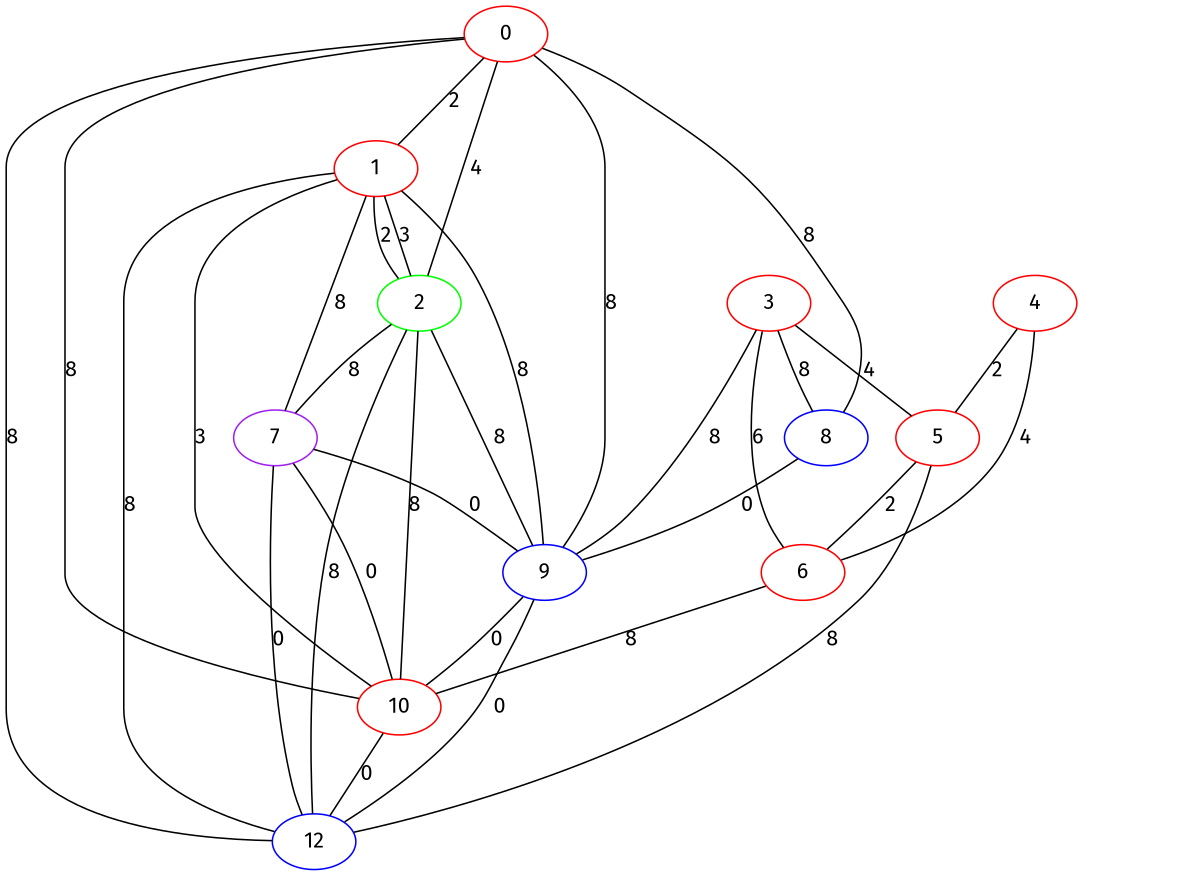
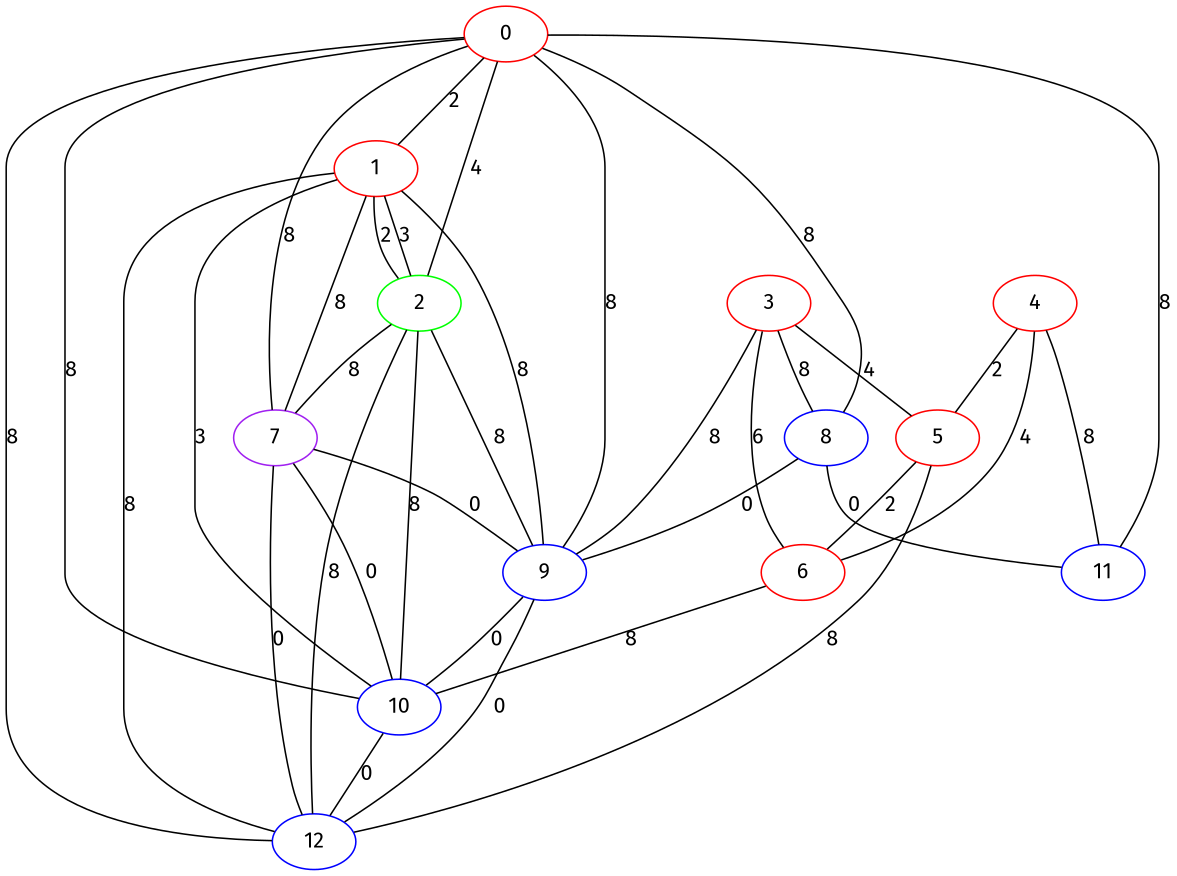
edge "0" -- "7": added, label "8"
node "11": added
node "10": color red -> blue
